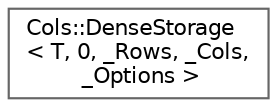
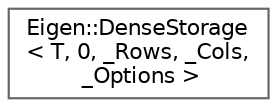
node "Cols::DenseStorage < T, 0, _Rows, _Cols, _Options >": label "Cols::DenseStorage < T, 0, _Rows, _Cols, _Options >" -> "Eigen::DenseStorage < T, 0, _Rows, _Cols, _Options >"
